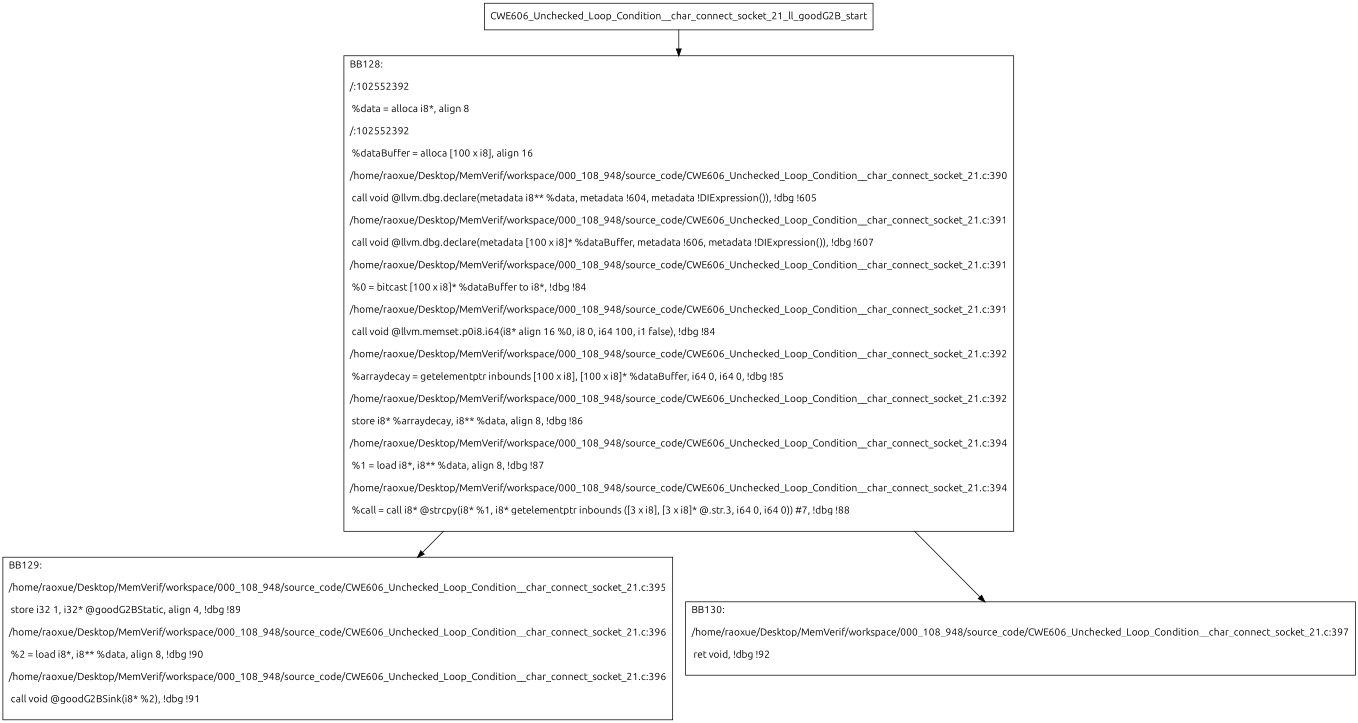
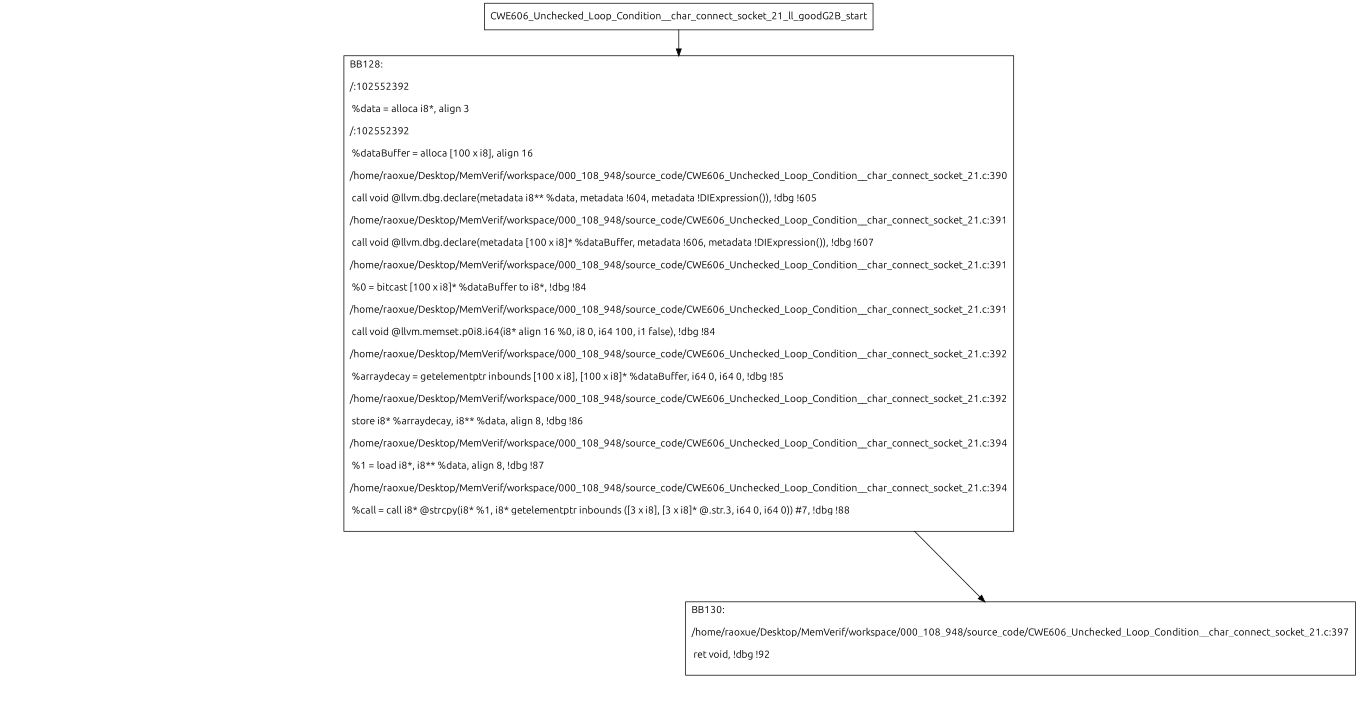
node "BB128:": text "%data = alloca i8*, align 8" -> "%data = alloca i8*, align 3"
node "BB129:": removed
